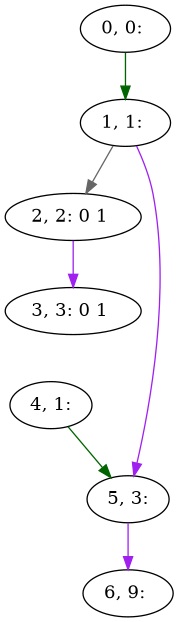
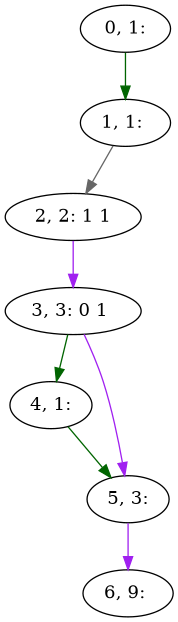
node "0, 0:": label "0, 0:" -> "0, 1:"
node "2, 2: 0 1": label "2, 2: 0 1" -> "2, 2: 1 1"
edge "1, 1:" -> "5, 3:": now "3, 3: 0 1" -> "5, 3:"
edge "3, 3: 0 1" -> "4, 1:": added
